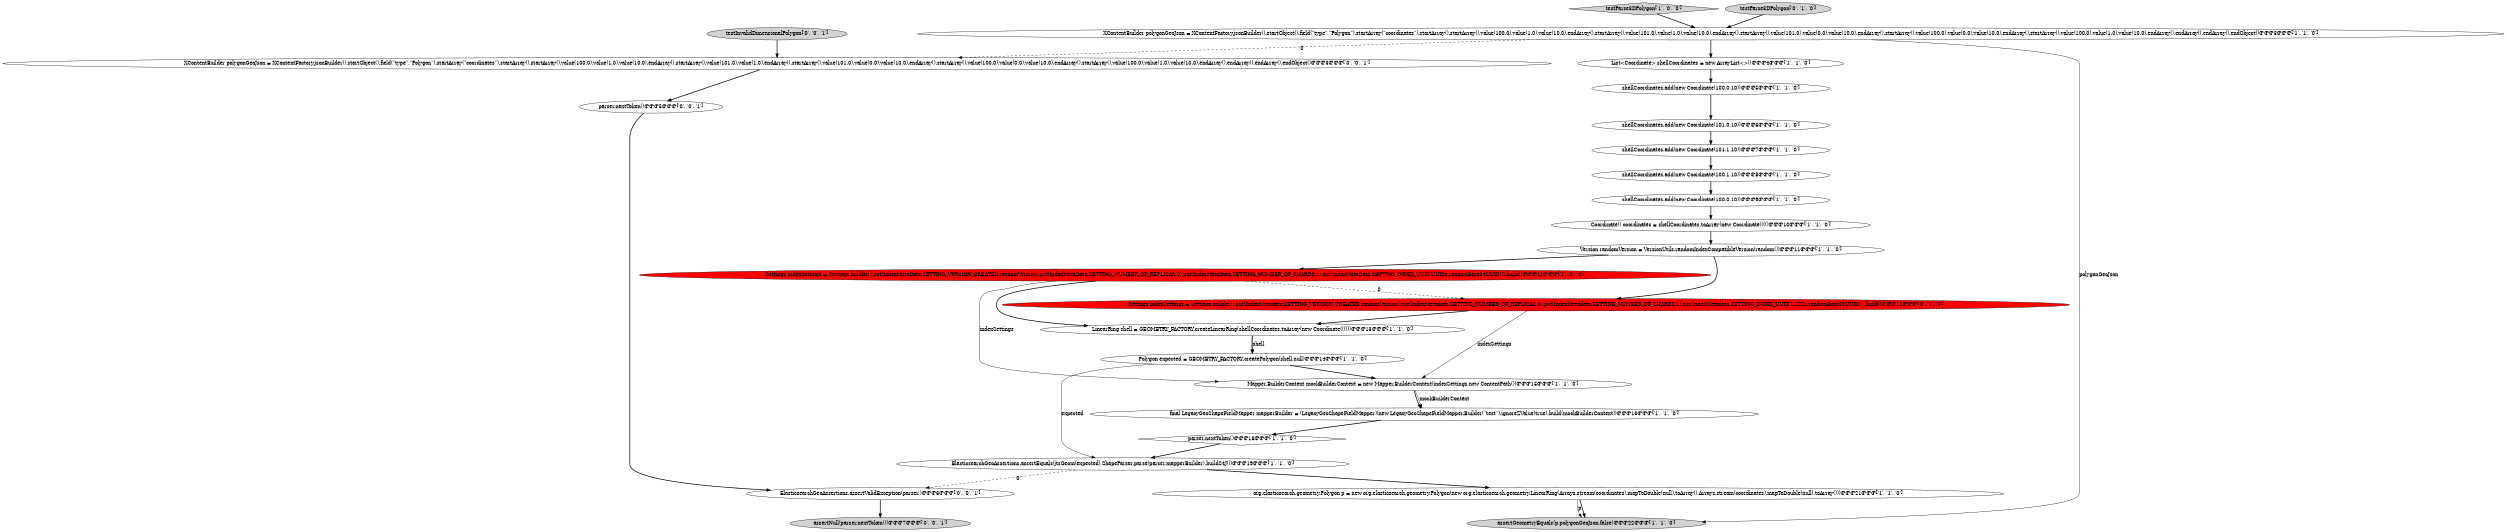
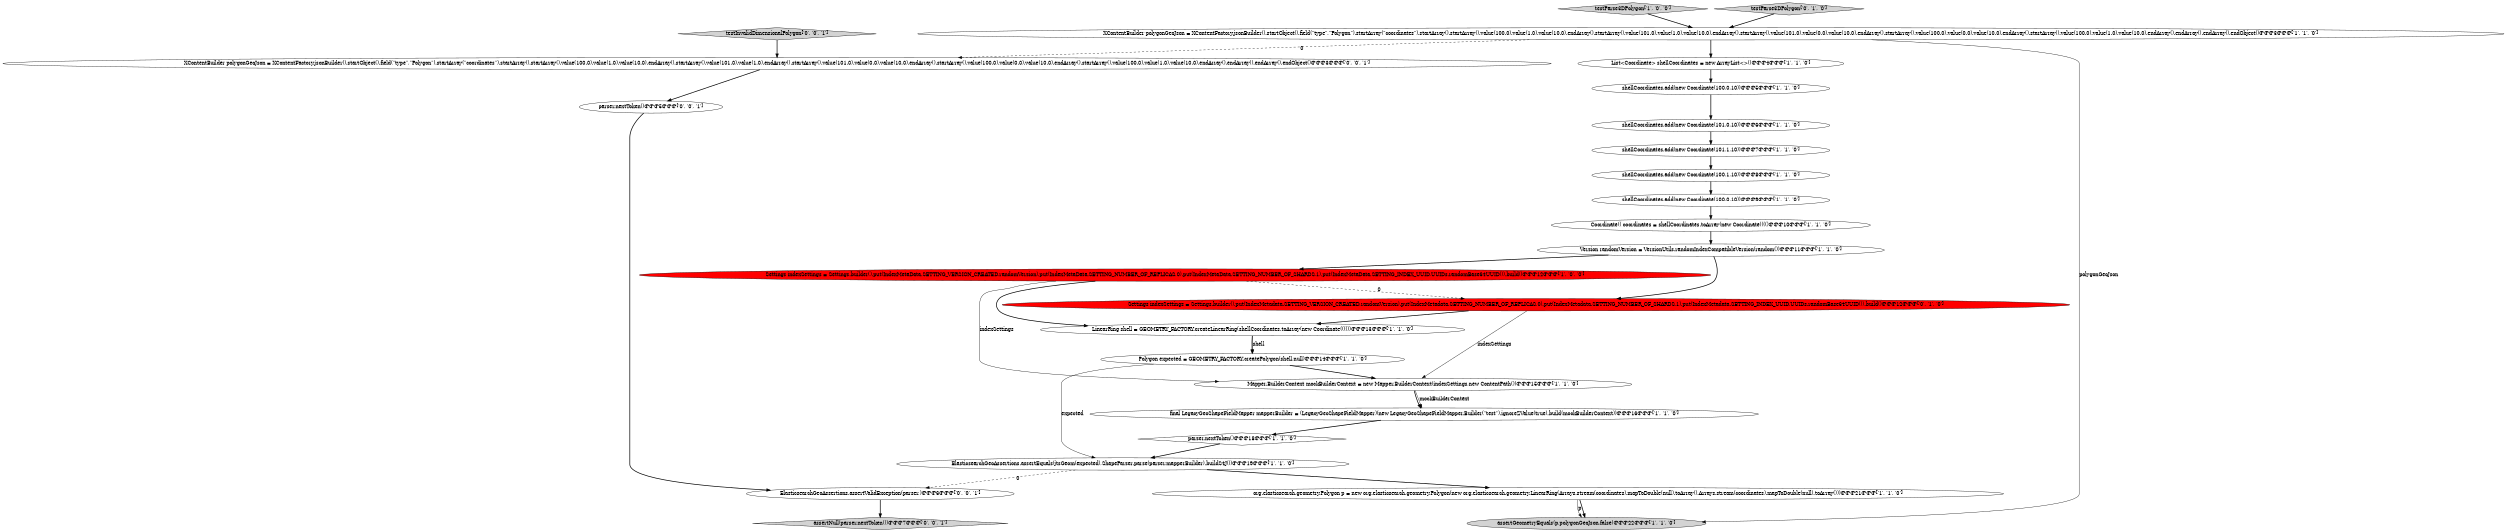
node "testParse3DPolygon['0', '1', '0']": shape ellipse -> diamond
node "testInvalidDimensionalPolygon['0', '0', '1']": shape ellipse -> diamond
node "assertNull(parser.nextToken())@@@7@@@['0', '0', '1']": shape ellipse -> diamond
